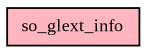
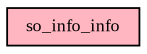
node "so_glext_info": label "so_glext_info" -> "so_info_info"
